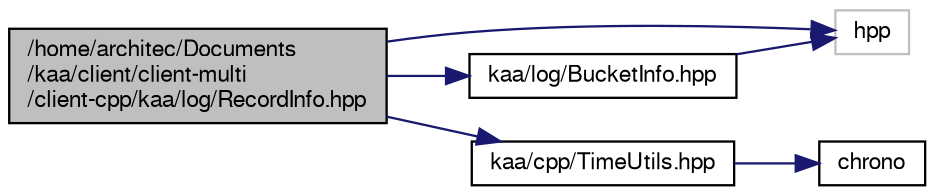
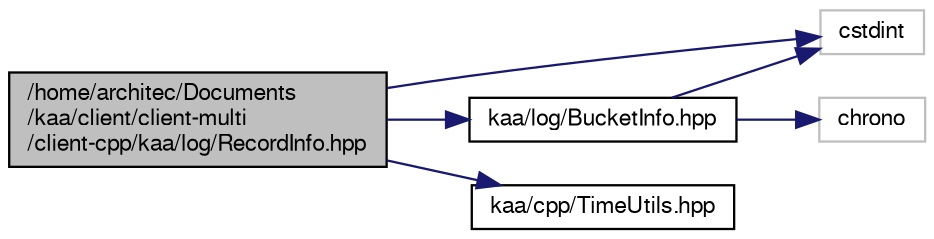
node "hpp": label "hpp" -> "cstdint"
edge "kaa/cpp/TimeUtils.hpp" -> "chrono": now "kaa/log/BucketInfo.hpp" -> "chrono"
node "chrono": color black -> grey75
